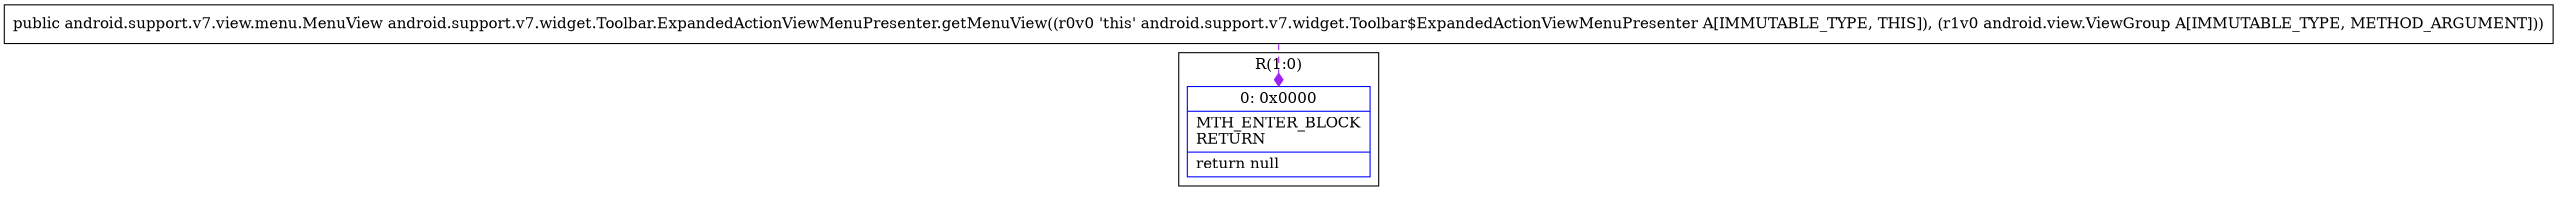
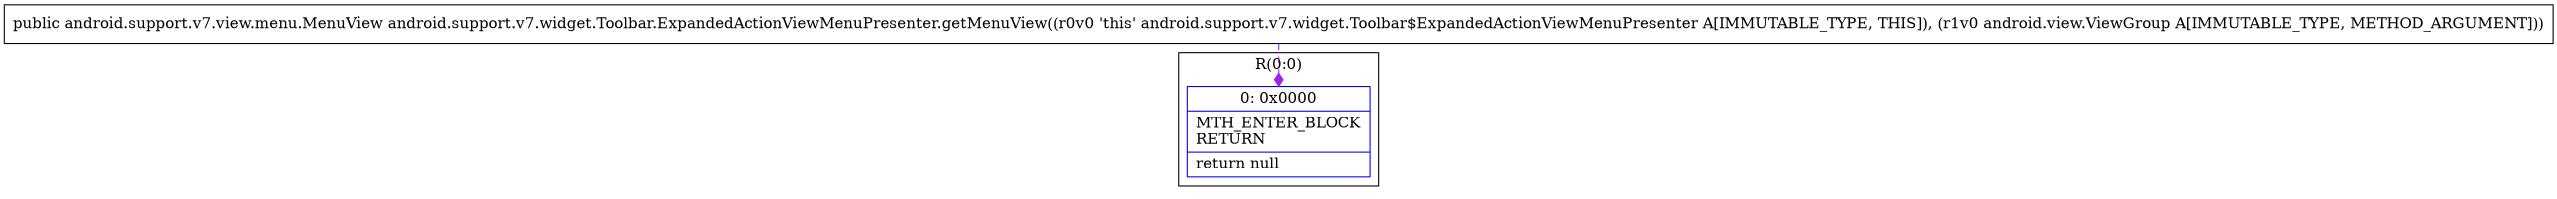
cluster "R(1:0)": label "R(1:0)" -> "R(0:0)"
